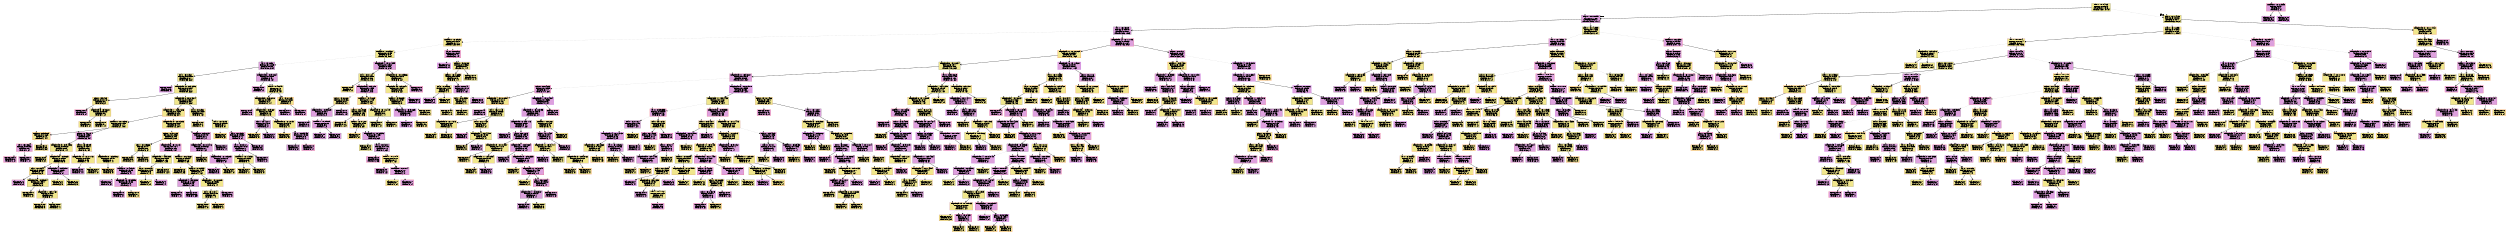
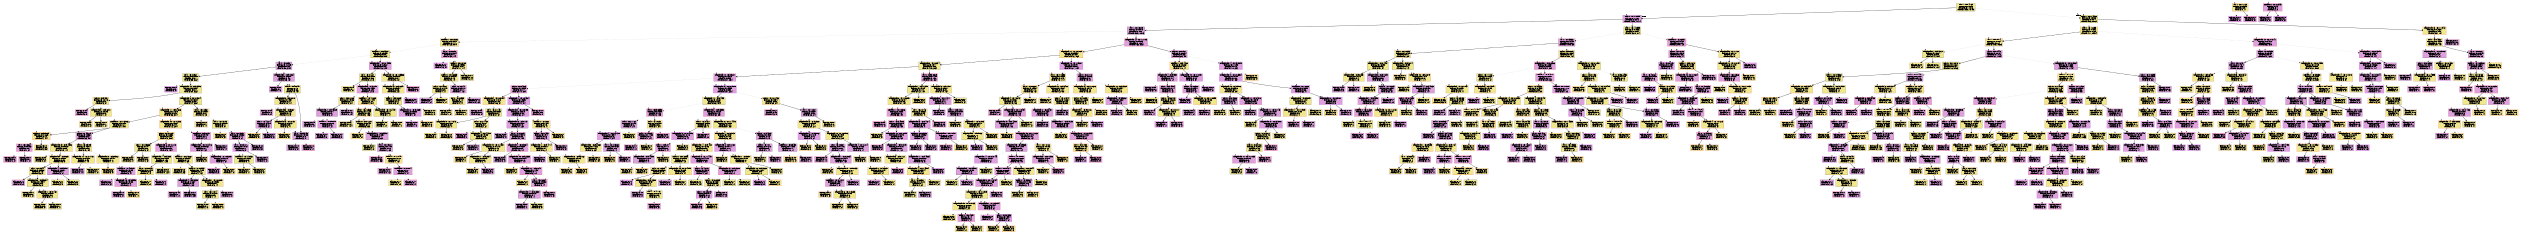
edge "max Y <= 4.6048 entropy = 1.0 samples = 36 value = [18, 18]" -> "var Z <= 0.1129 entropy = 0.5033 samples = 9 value = [8, 1]": now "max Y <= 4.6048 entropy = 1.0 samples = 36 value = [18, 18]" -> "var Z <= 0.3948 entropy = 0.9183 samples = 3 value = [2, 1]"
edge "std Y <= 1.6151 entropy = 0.095 samples = 82 value = [1, 81]" -> "entropy = 0.0 samples = 70 value = [0, 70]": style bold -> dotted
